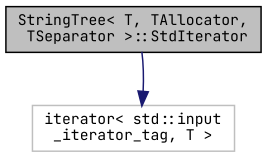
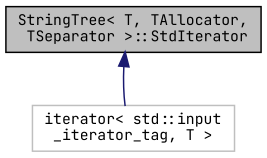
edge "StringTree< T, TAllocator, TSeparator >::StdIterator" -> "iterator< std::input _iterator_tag, T >": reversed
